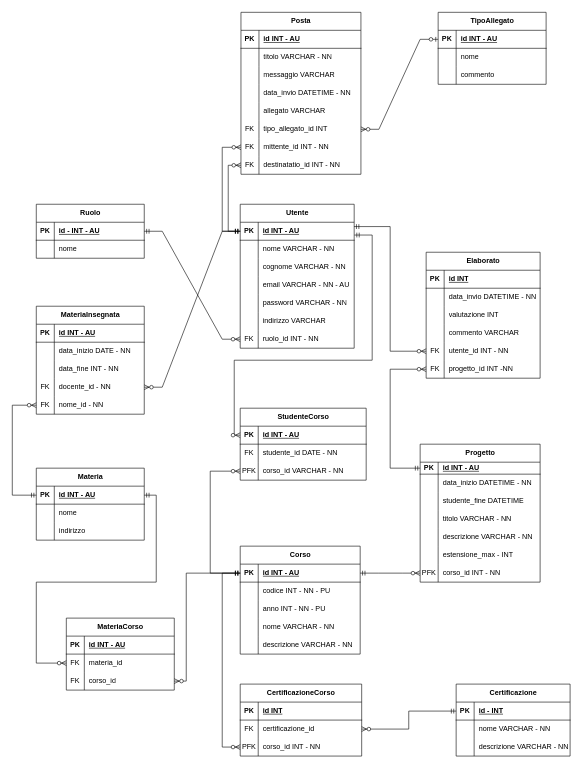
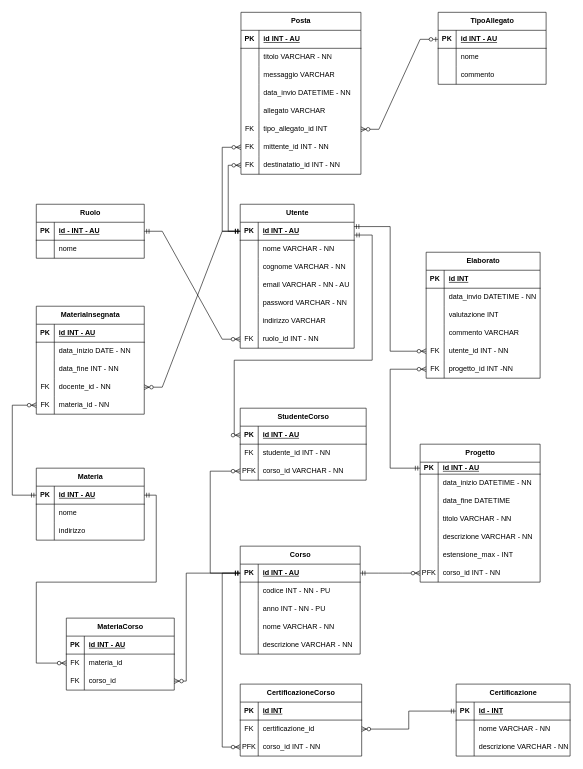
node "nome_id - NN": label "nome_id - NN" -> "materia_id - NN"
node "studente_id DATE - NN": label "studente_id DATE - NN" -> "studente_id INT - NN"
node "studente_fine DATETIME": label "studente_fine DATETIME" -> "data_fine DATETIME"
